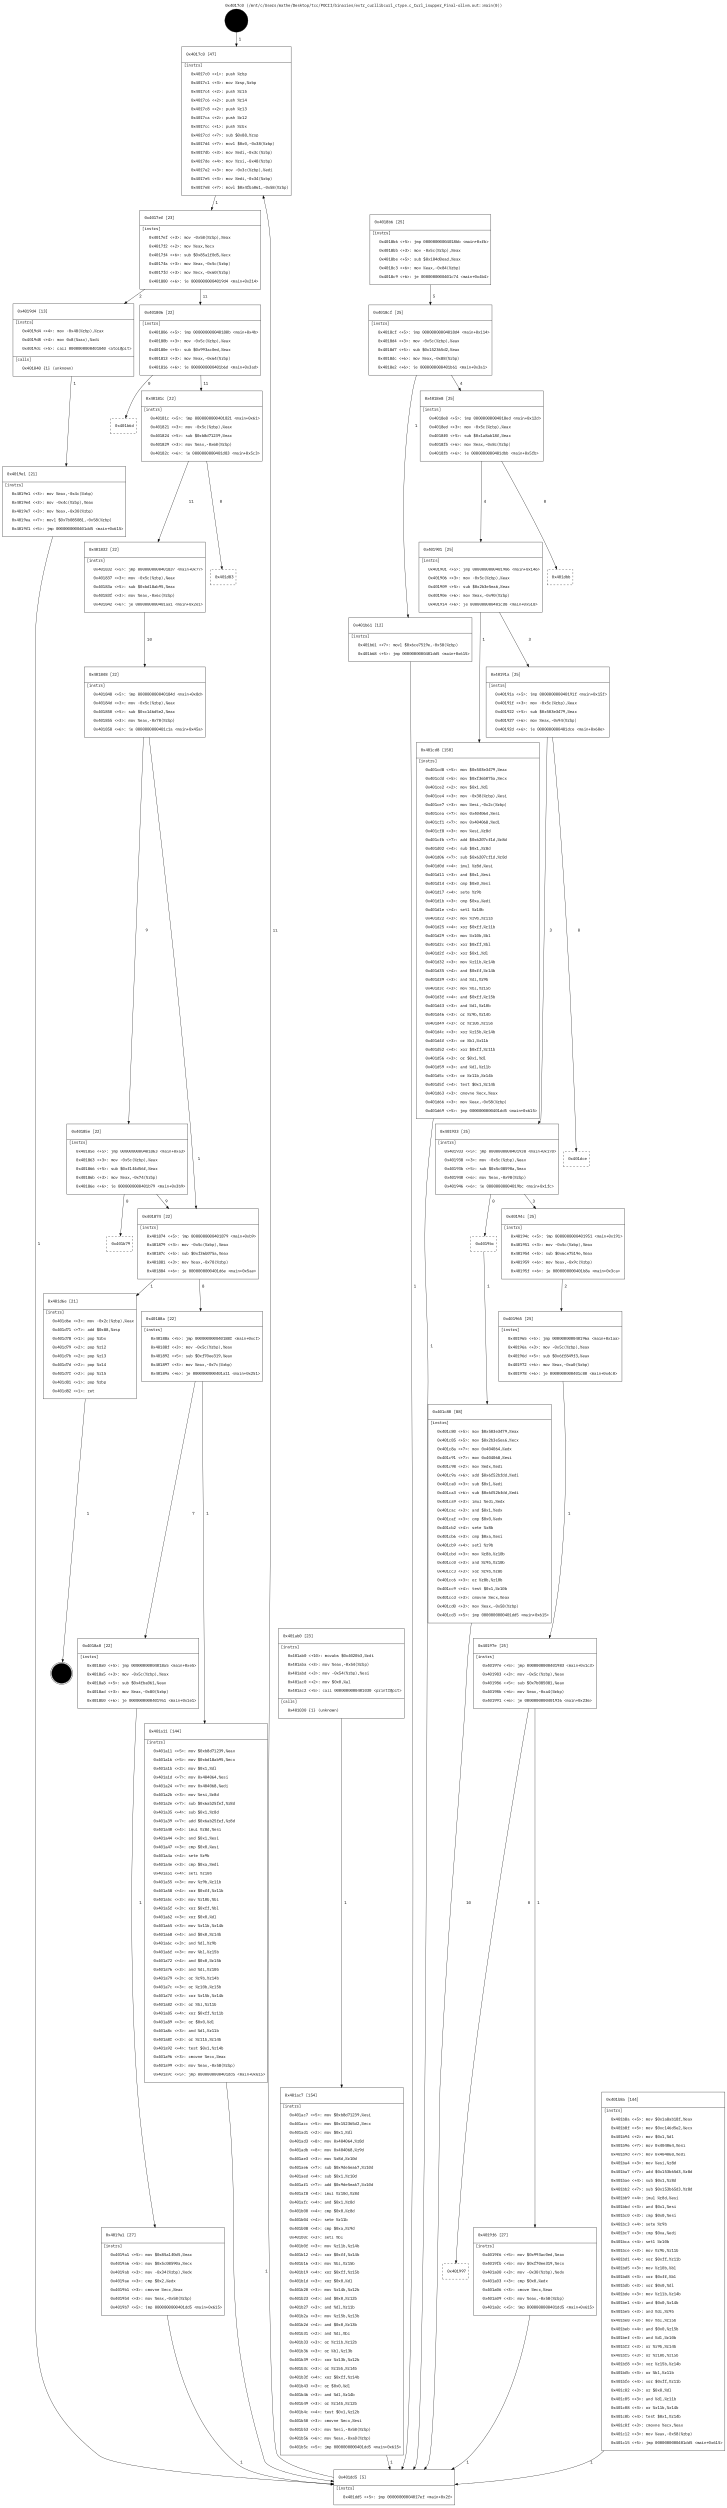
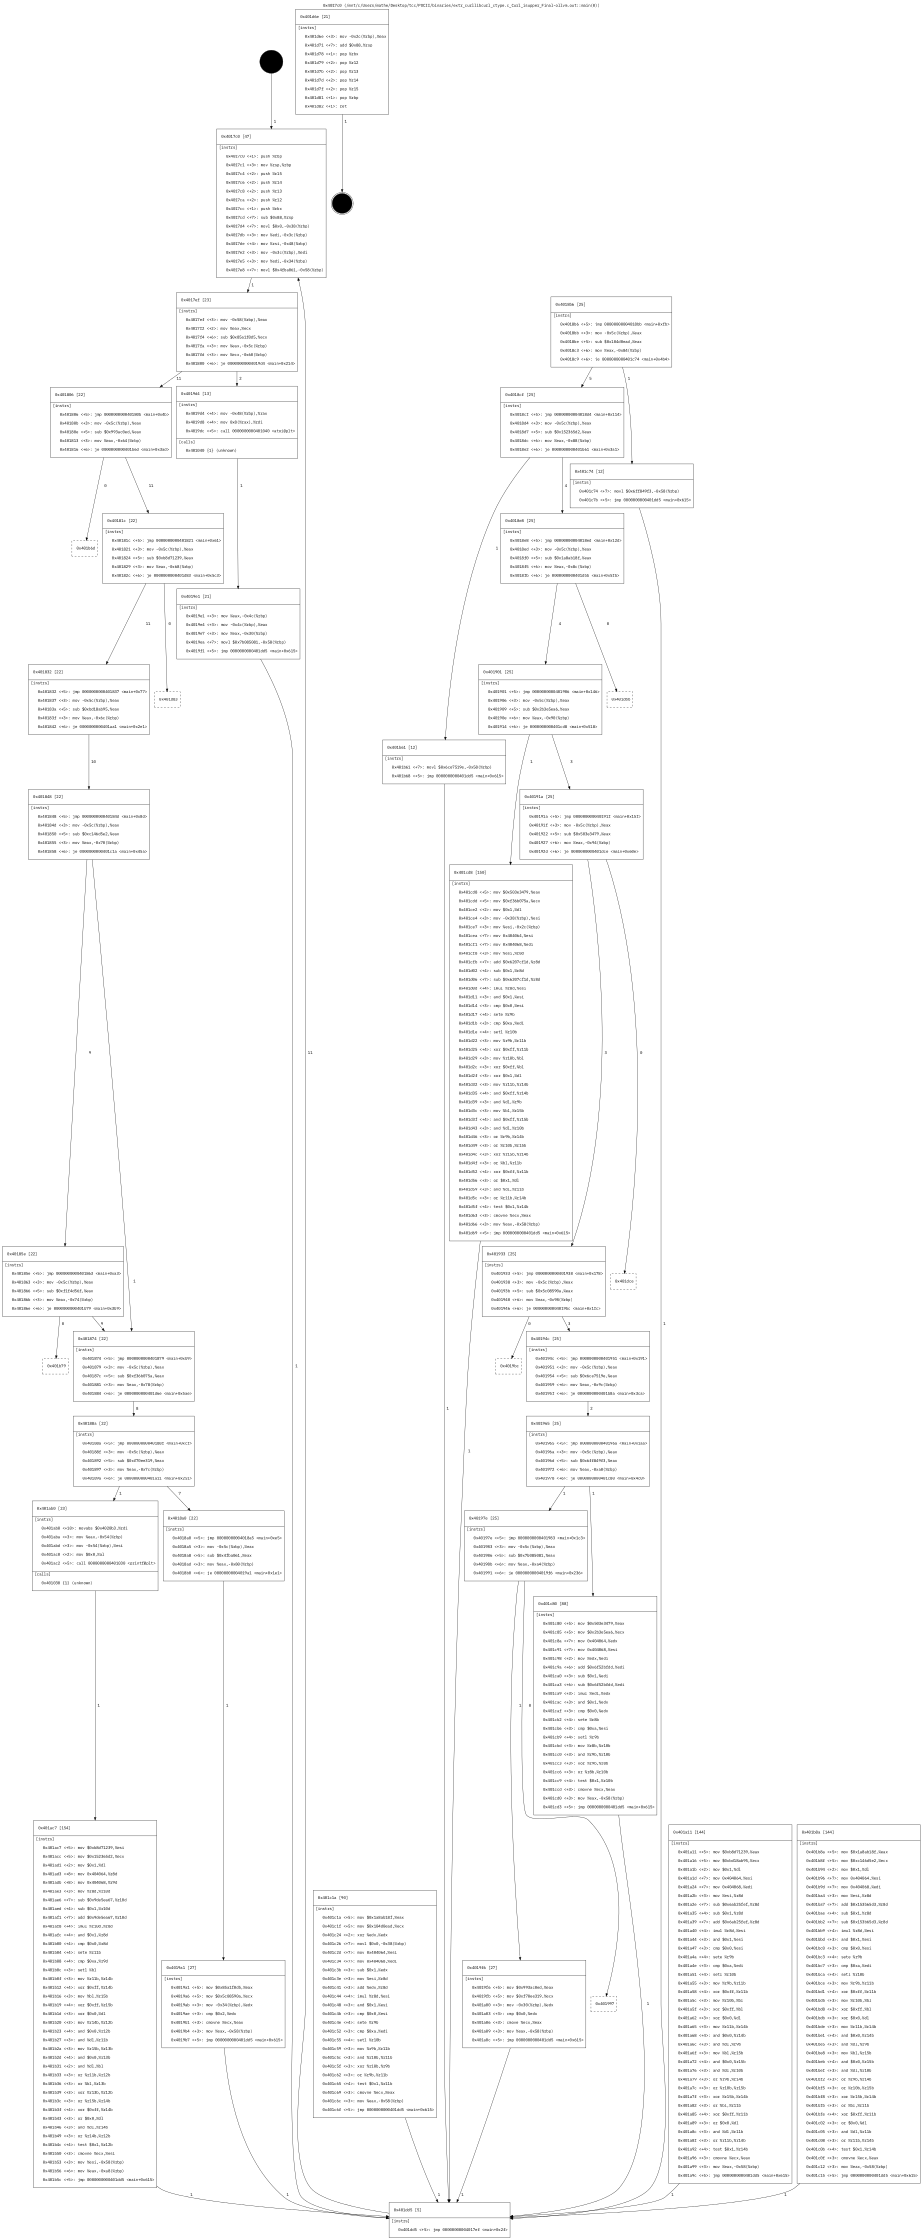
node "0x401c74 [12]": added
edge "0x401874 [22]" -> "0x401d6e [21]": removed, label "1"
edge "0x4019bc" -> "0x401c80 [88]": now "0x401965 [25]" -> "0x401c80 [88]"
edge "0x40188a [22]" -> "0x401a11 [144]": now "0x40188a [22]" -> "0x401ab0 [23]"
edge "0x401c80 [88]" -> "0x401dd5 [5]": label " 10" -> " 1"
node "0x401c1a [90]": added
